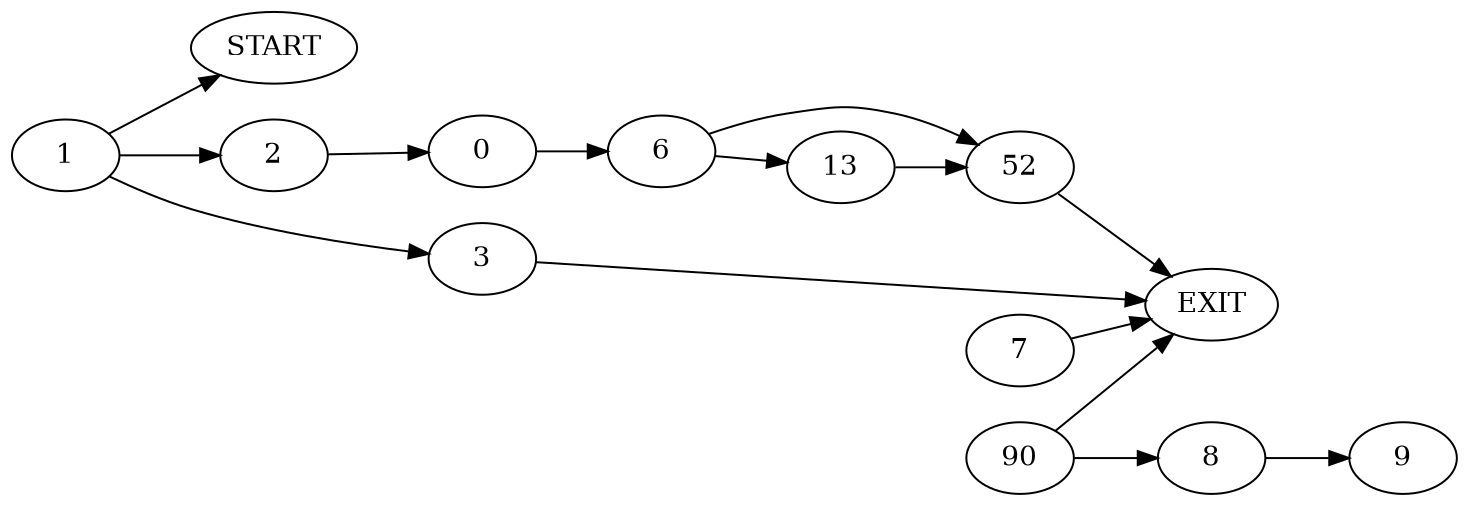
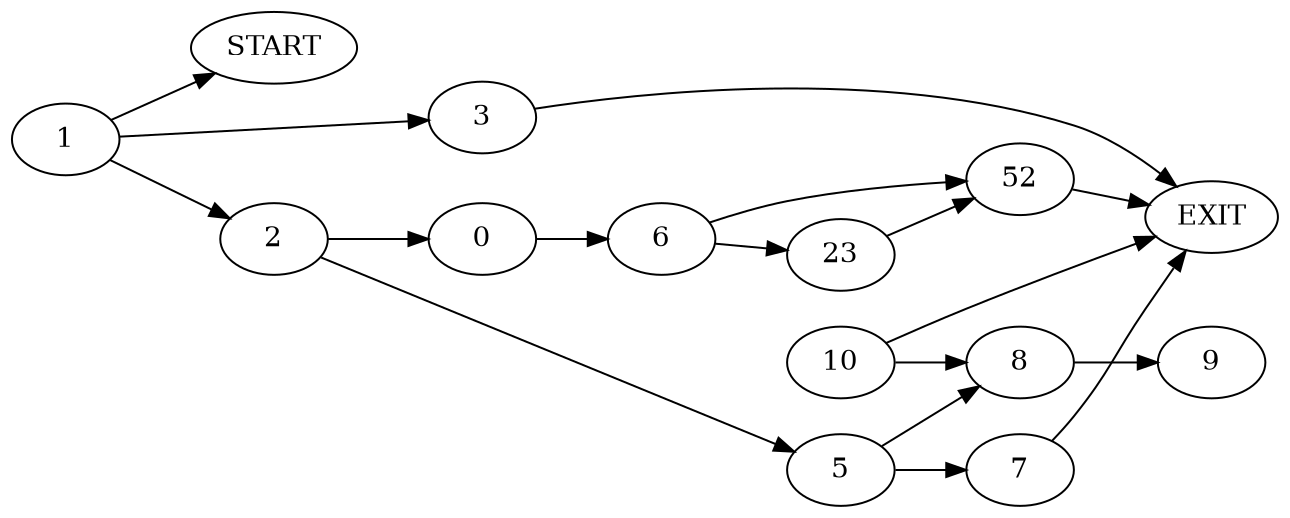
node "13": label "13" -> "23"
node "90": label "90" -> "10"
node "5": added
